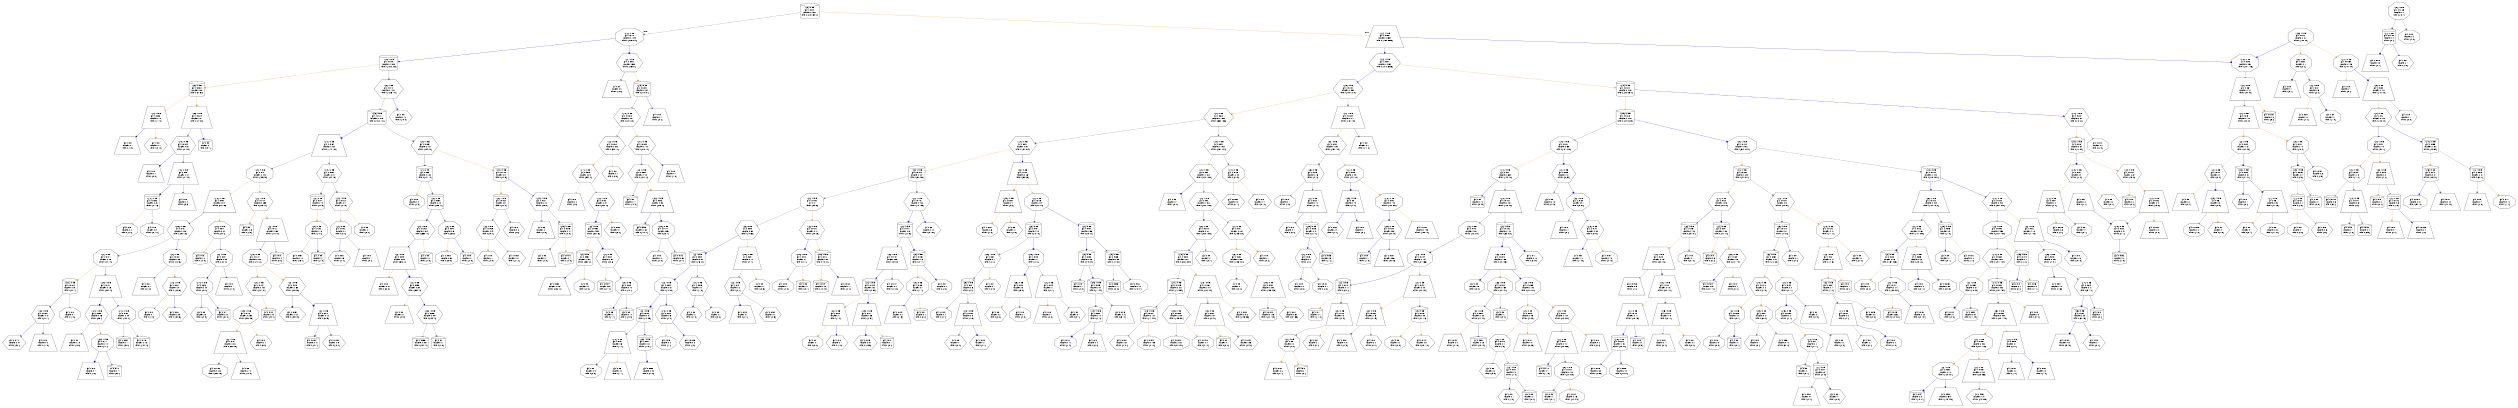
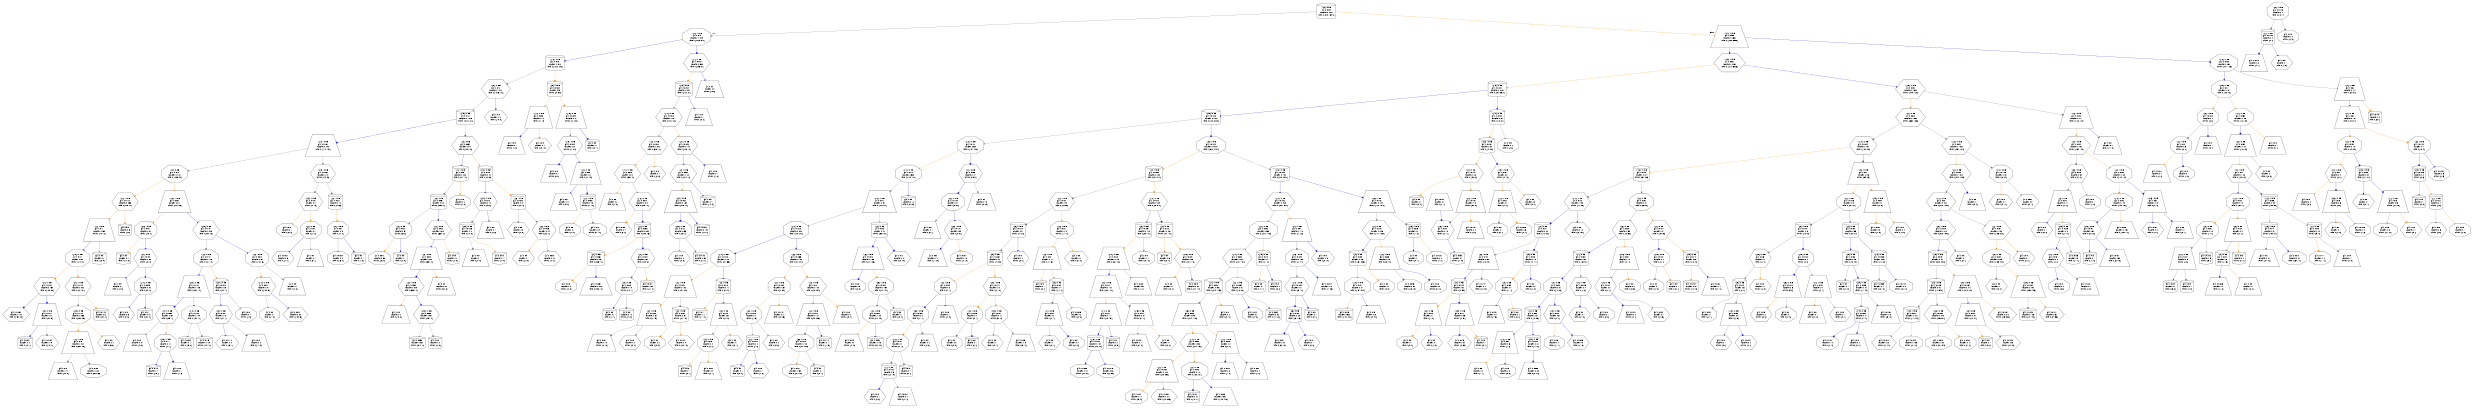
edge "X[20] <= 0.5 gini = 0.47 samples = 131 value = [129, 78]" -> "X[13] <= 0.5 gini = 0.493 samples = 252 value = [221, 175]": reversed
edge "X[19] <= 0.5 gini = 0.276 samples = 2660 value = [697, 3512]" -> "X[23] <= 0.5 gini = 0.273 samples = 2626 value = [678, 3470]": color darkorange -> blue
node "X[12] <= 0.5 gini = 0.429 samples = 34 value = [19, 42]": shape hexagon -> cylinder
node "X[2] <= 0.5 gini = 0.407 gini = 91 value = [39, 98]": label "X[2] <= 0.5 gini = 0.407 gini = 91 value = [39, 98]" -> "X[2] <= 0.5 gini = 0.407 samples = 91 value = [39, 98]"
node "X[4] <= 0.5 gini = 0.08 samples = 30 value = [46, 2]": shape octagon -> hexagon
edge "X[0] <= 0.5 gini = 0.313 samples = 155 value = [47, 195]" -> "X[0] <= 0.5 gini = 0.255 samples = 198 value = [47, 267]": now "X[14] <= 0.5 gini = 0.263 samples = 322 value = [78, 422]" -> "X[0] <= 0.5 gini = 0.255 samples = 198 value = [47, 267]"
node "gini = 0.444 samples = 6 value = [6, 3]": shape octagon -> trapezium
node "X[14] <= 0.5 gini = 0.308 samples = 893 value = [266, 1134]": shape octagon -> hexagon
node "gini = 0.34 samples = 16 value = [5, 18]": added
